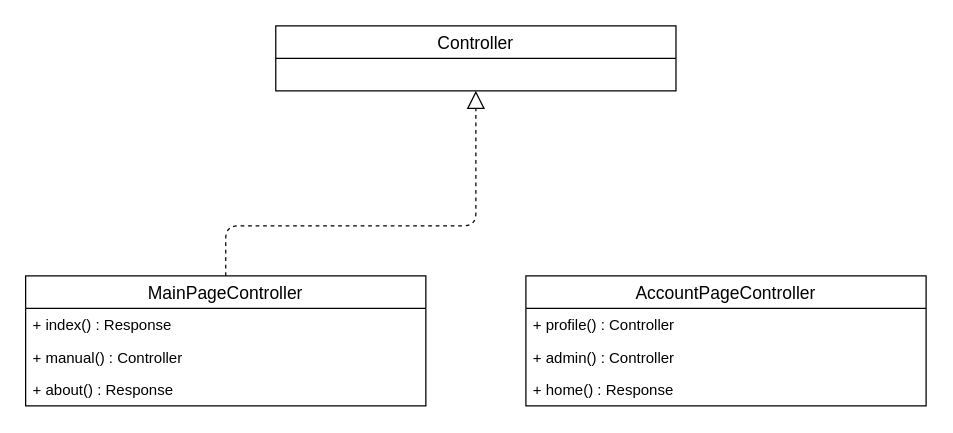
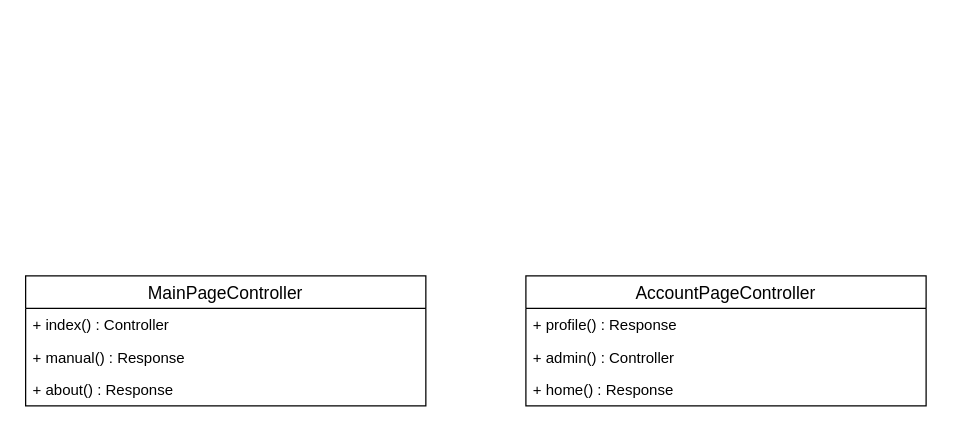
node "Controller": removed
edge "MainPageController" -> "Controller": removed
node "+ index() : Response": label "+ index() : Response" -> "+ index() : Controller"
node "+ profile() : Controller": label "+ profile() : Controller" -> "+ profile() : Response"
node "+ manual() : Controller": label "+ manual() : Controller" -> "+ manual() : Response"
